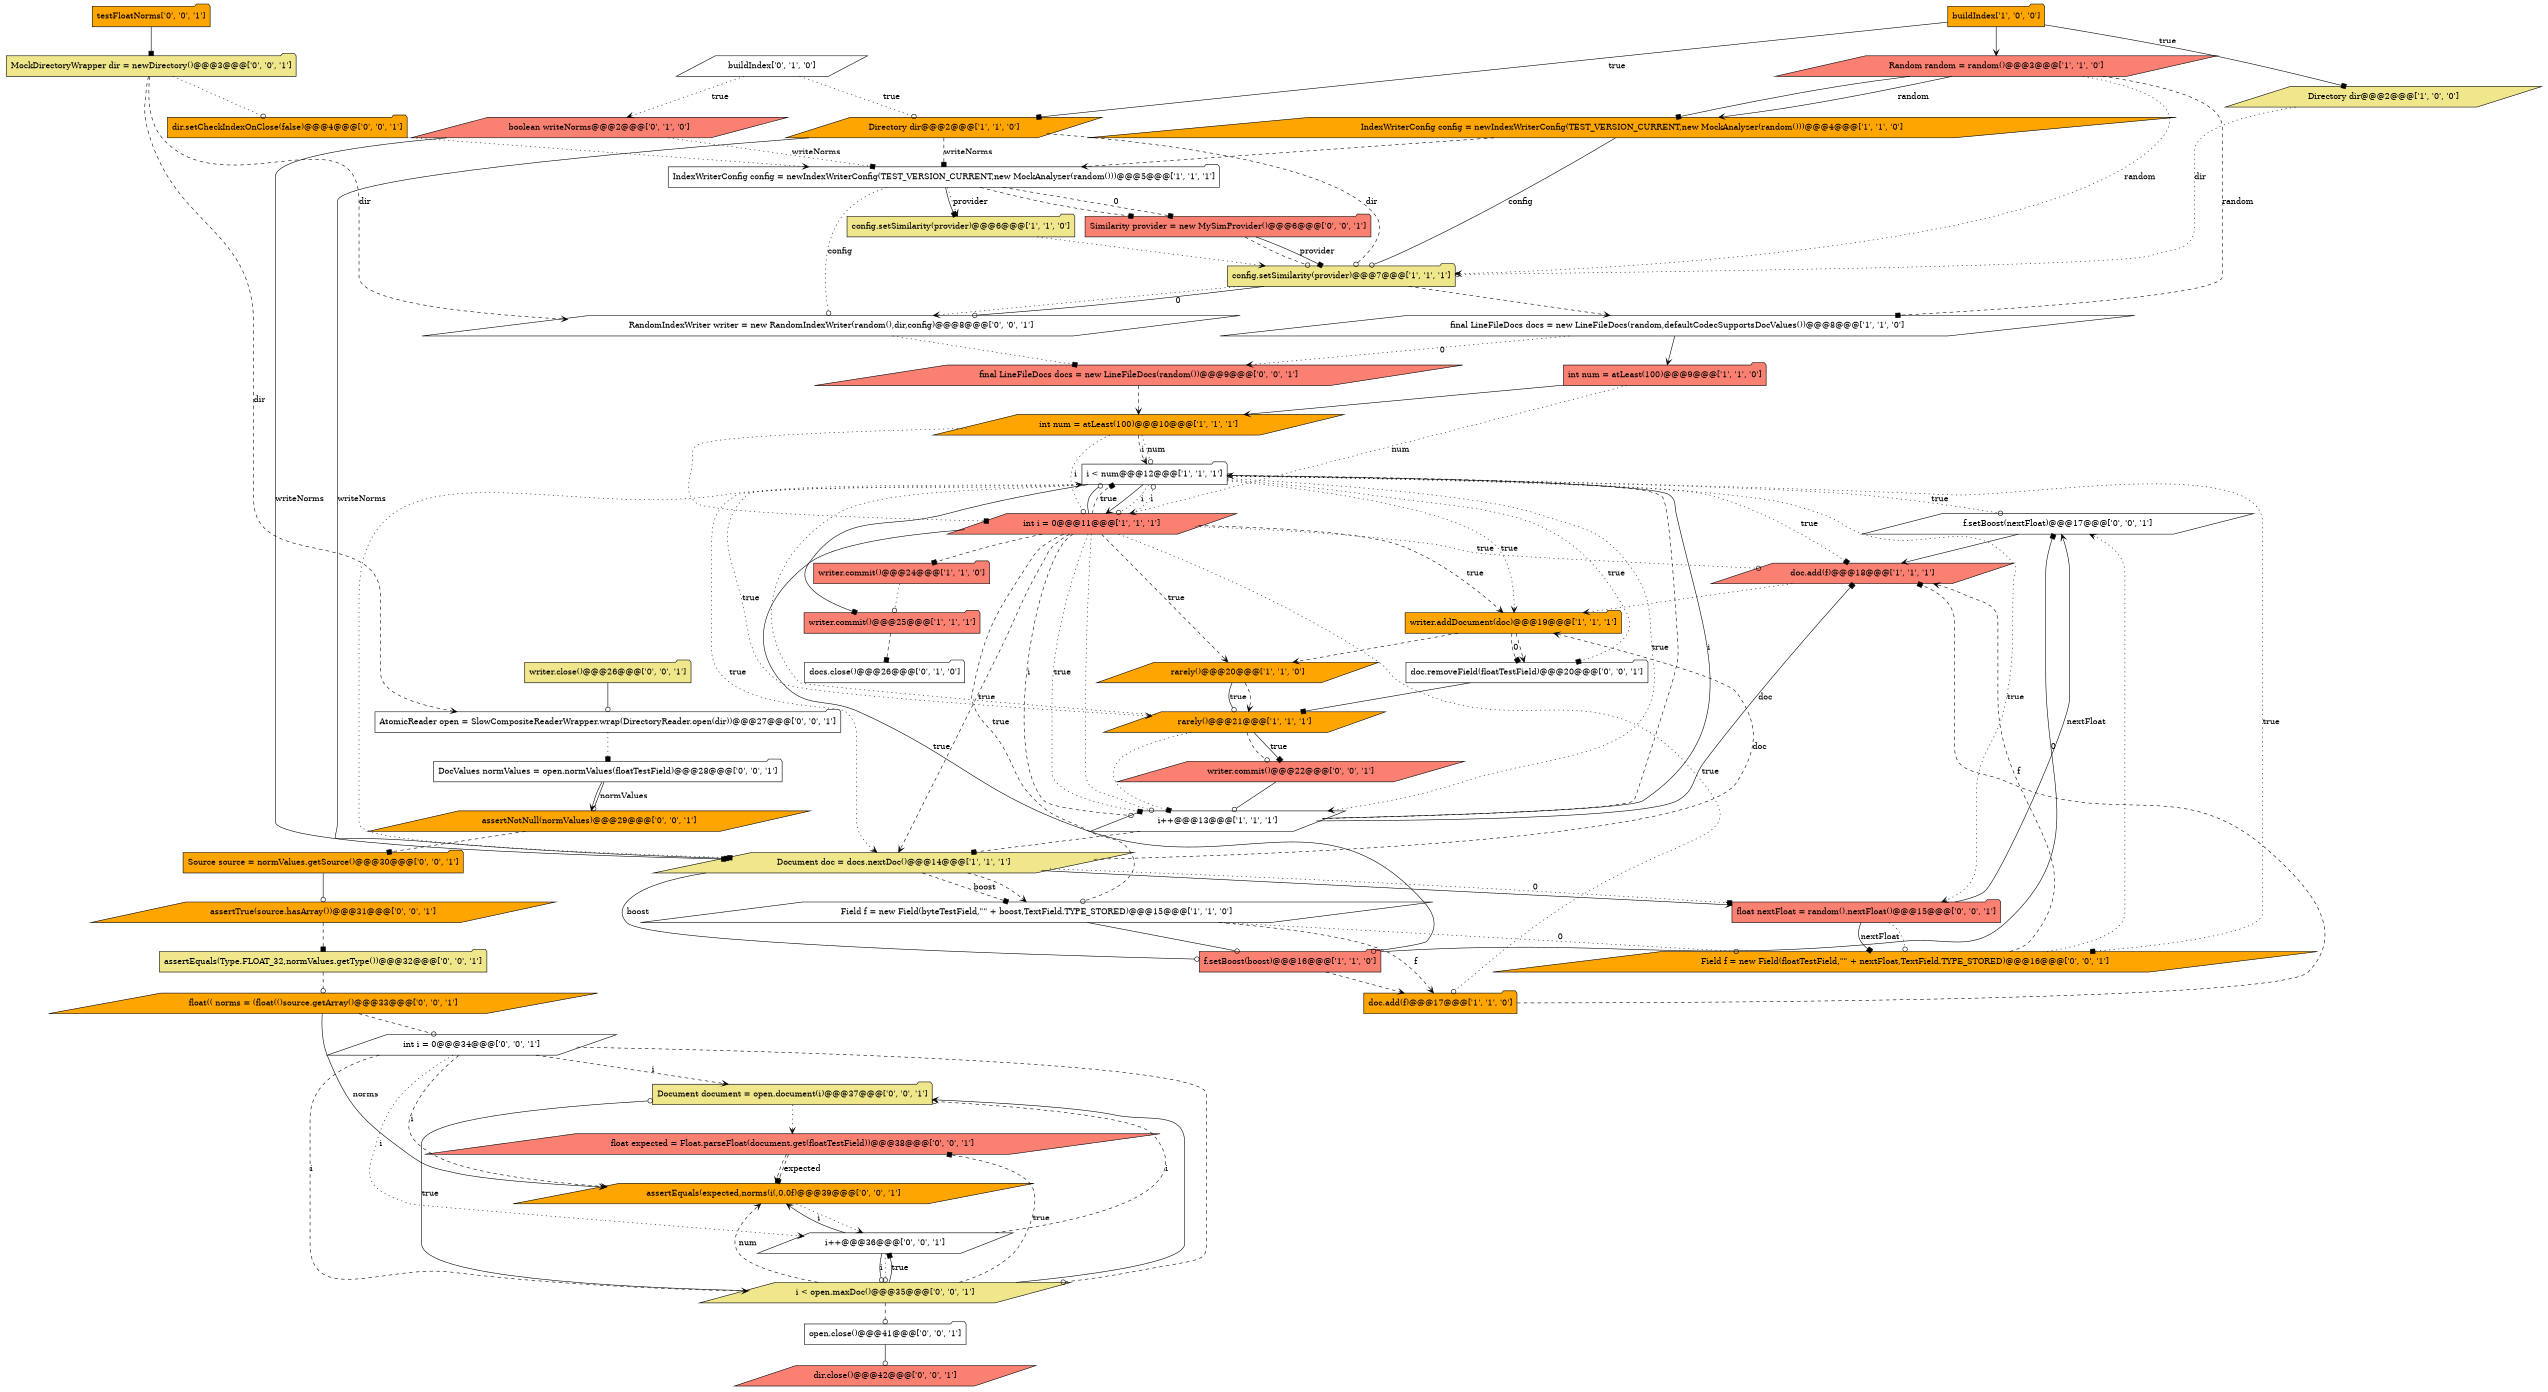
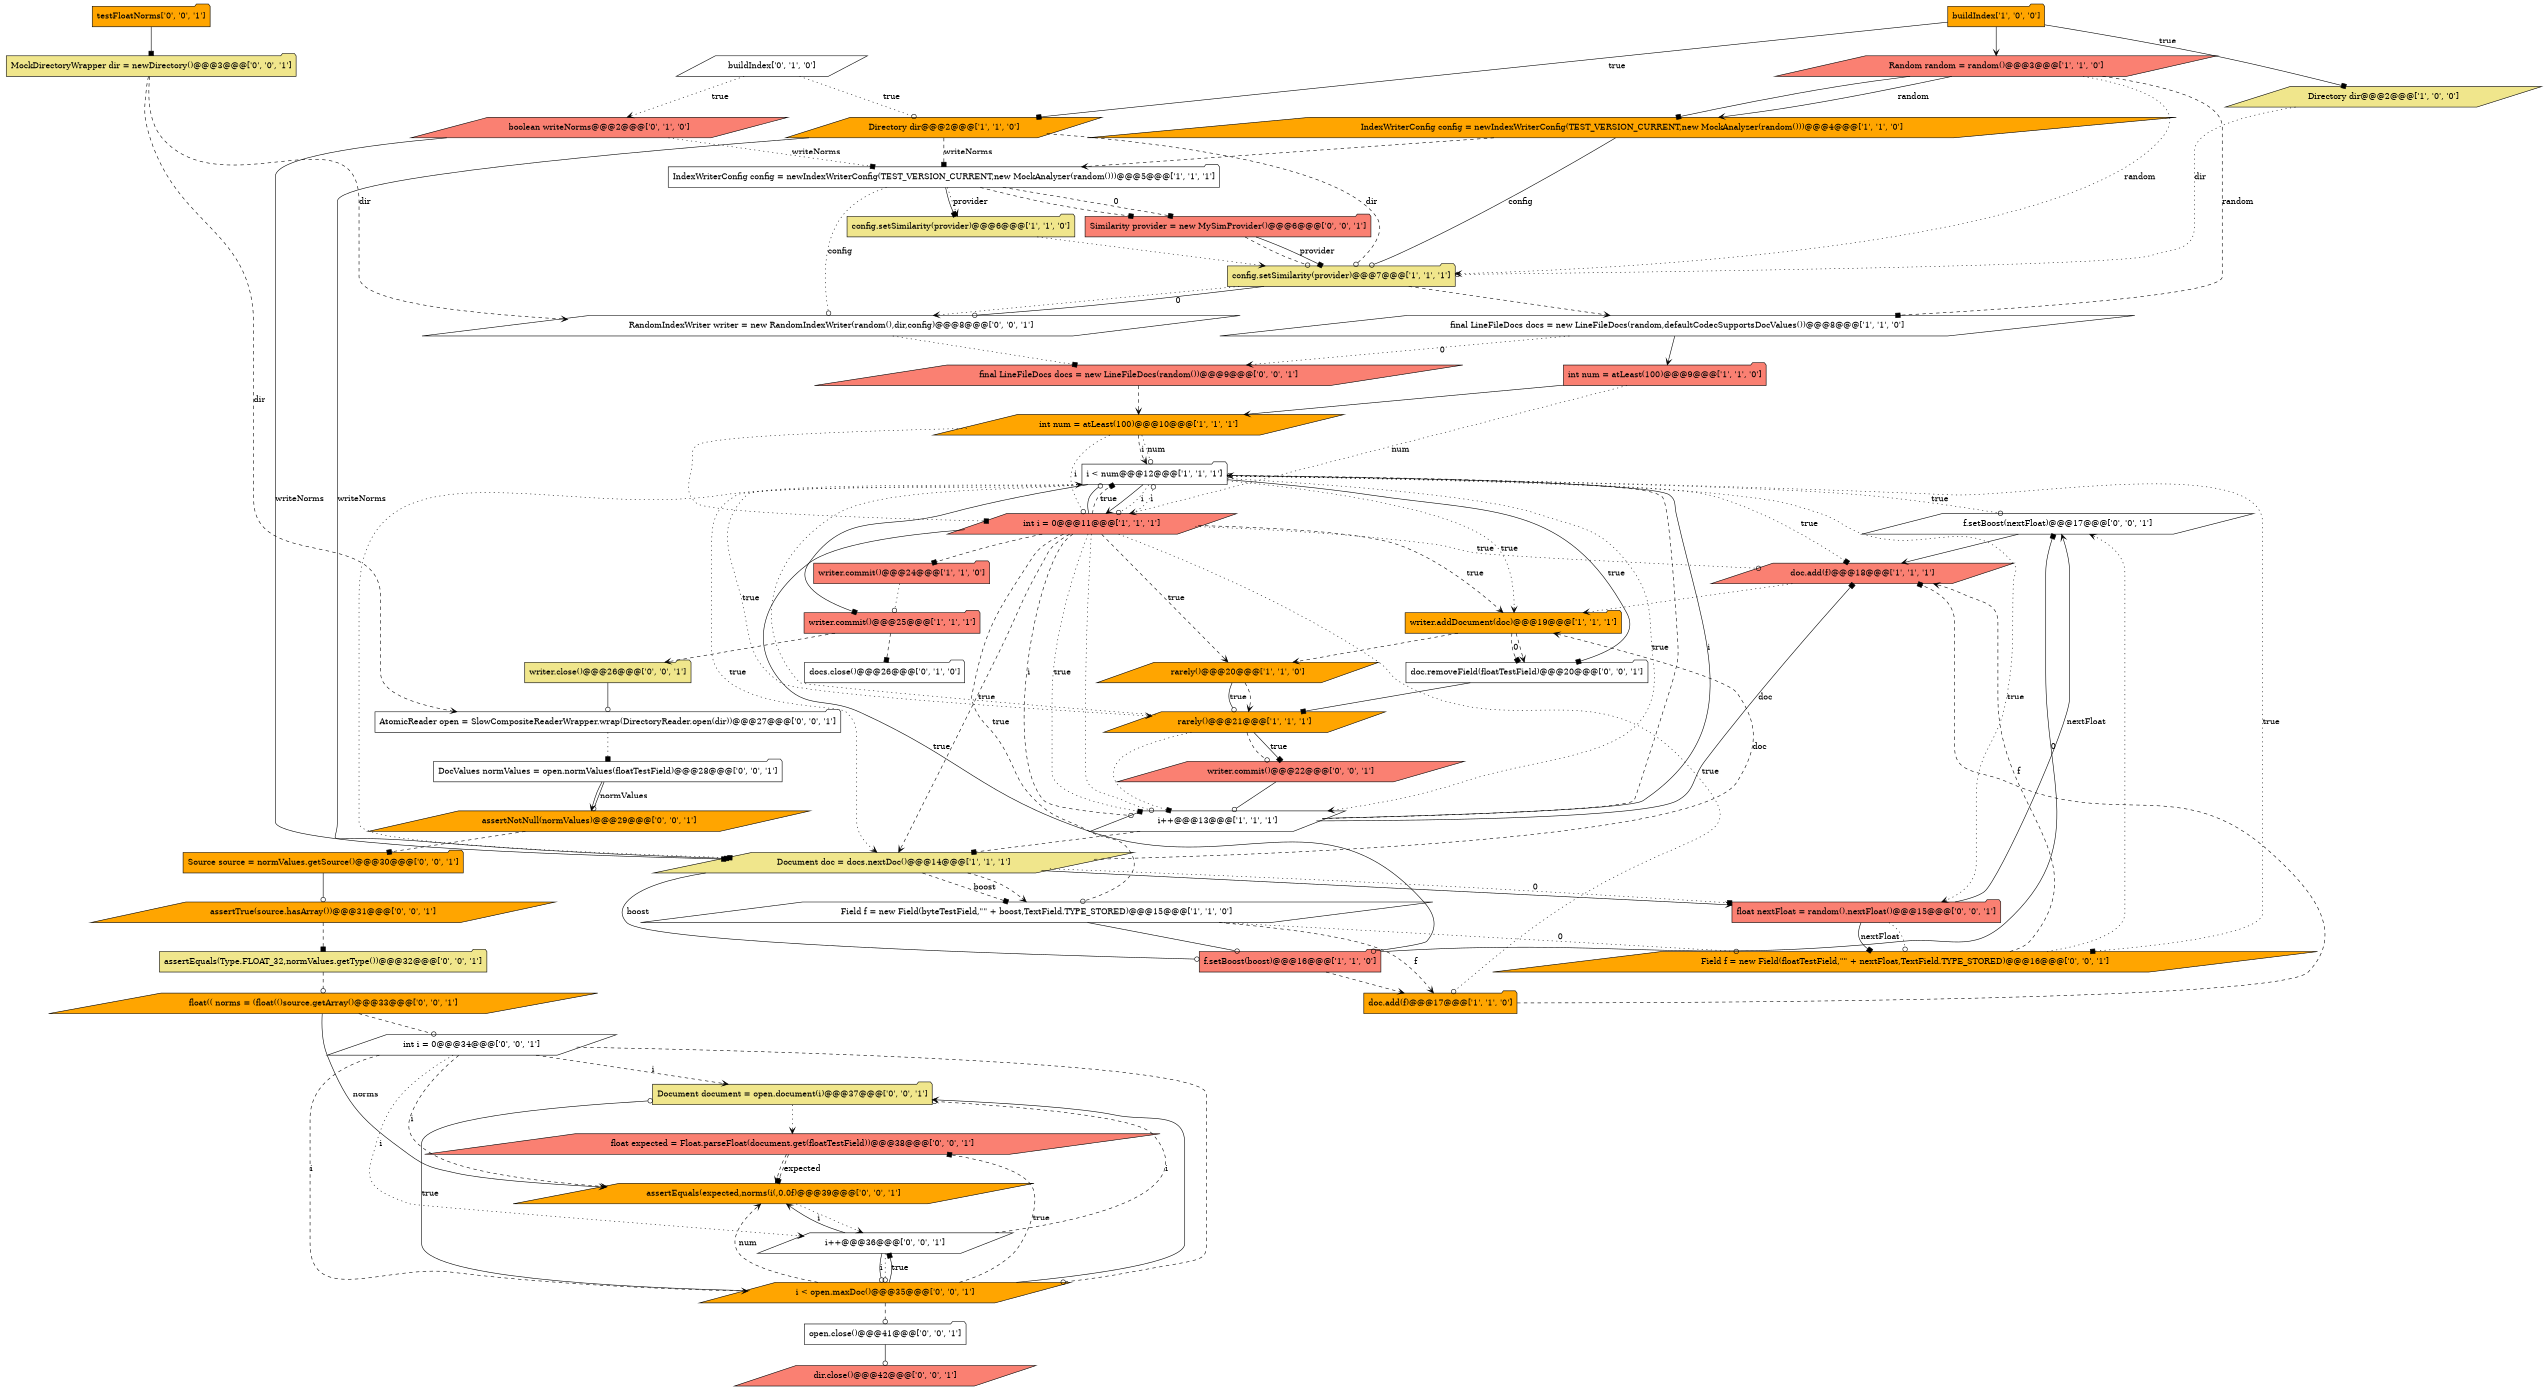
node "dir.setCheckIndexOnClose(false)@@@4@@@['0', '0', '1']": removed
edge "i < num@@@12@@@['1', '1', '1']" -> "doc.removeField(floatTestField)@@@20@@@['0', '0', '1']": style dotted -> solid
edge "writer.commit()@@@25@@@['1', '1', '1']" -> "writer.close()@@@26@@@['0', '0', '1']": added
node "i < open.maxDoc()@@@35@@@['0', '0', '1']": fillcolor khaki -> orange
